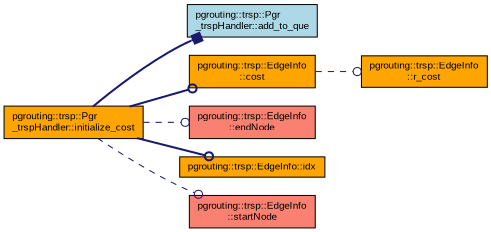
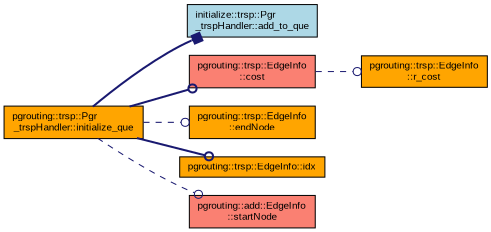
node "pgrouting::trsp::Pgr _trspHandler::add_to_que": label "pgrouting::trsp::Pgr _trspHandler::add_to_que" -> "initialize::trsp::Pgr _trspHandler::add_to_que"
node "pgrouting::trsp::EdgeInfo ::cost": fillcolor orange -> salmon
node "pgrouting::trsp::Pgr _trspHandler::initialize_cost": label "pgrouting::trsp::Pgr _trspHandler::initialize_cost" -> "pgrouting::trsp::Pgr _trspHandler::initialize_que"
node "pgrouting::trsp::EdgeInfo ::endNode": fillcolor salmon -> orange
node "pgrouting::trsp::EdgeInfo ::startNode": label "pgrouting::trsp::EdgeInfo ::startNode" -> "pgrouting::add::EdgeInfo ::startNode"
